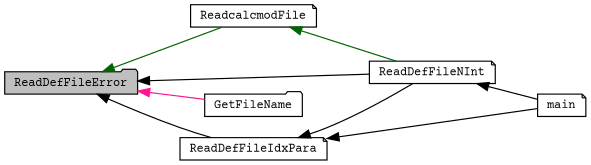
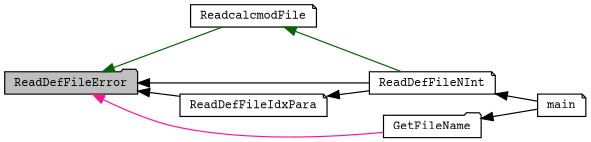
edge "main" -> "ReadDefFileIdxPara": now "main" -> "GetFileName"
